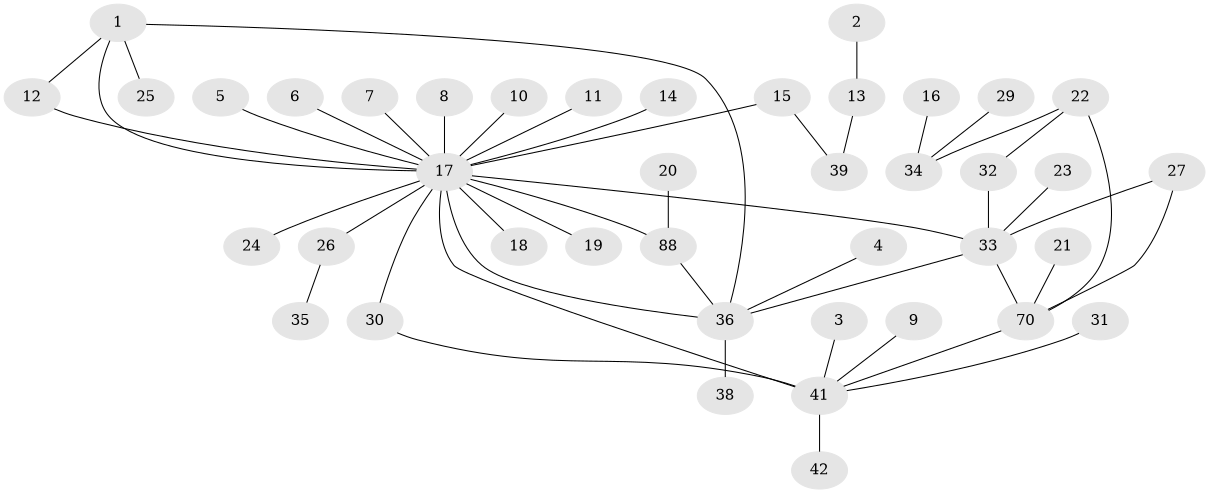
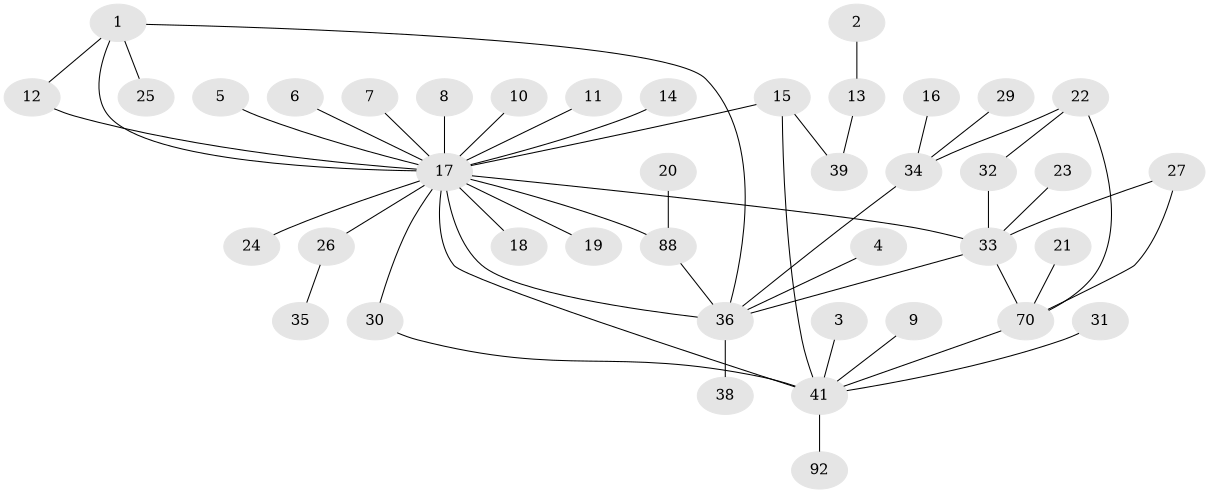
edge "34" -- "36": added
edge "15" -- "41": added
node "42": label "42" -> "92"
